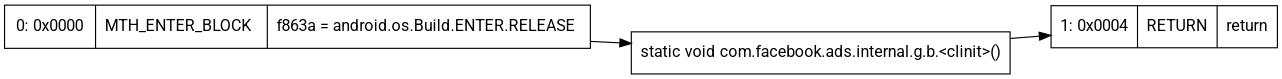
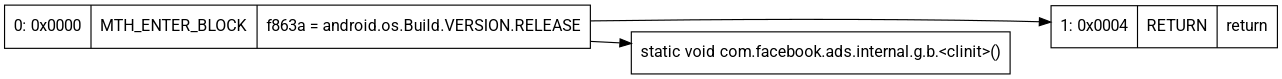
node "0: 0x0000": text "f863a = android.os.Build.ENTER.RELEASE" -> "f863a = android.os.Build.VERSION.RELEASE"
edge "static void com.facebook.ads.internal.g.b.<clinit>()" -> "1: 0x0004": now "0: 0x0000" -> "1: 0x0004"
